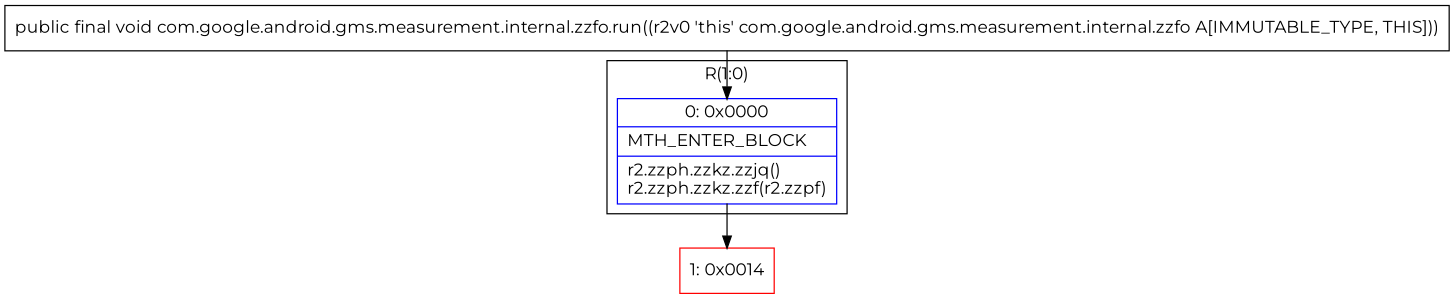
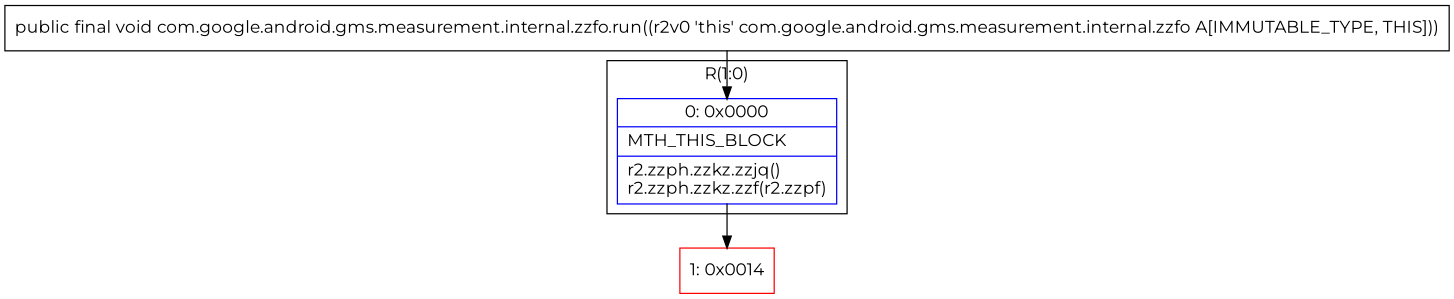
node "0: 0x0000": text "MTH_ENTER_BLOCK" -> "MTH_THIS_BLOCK"
